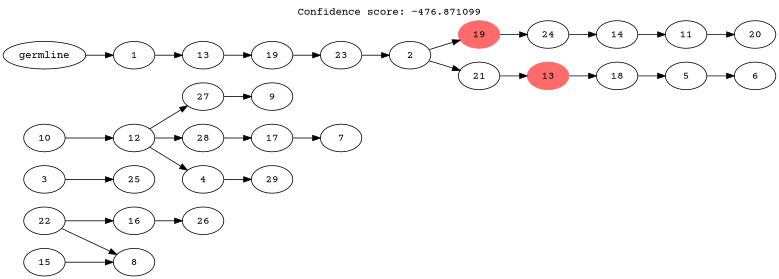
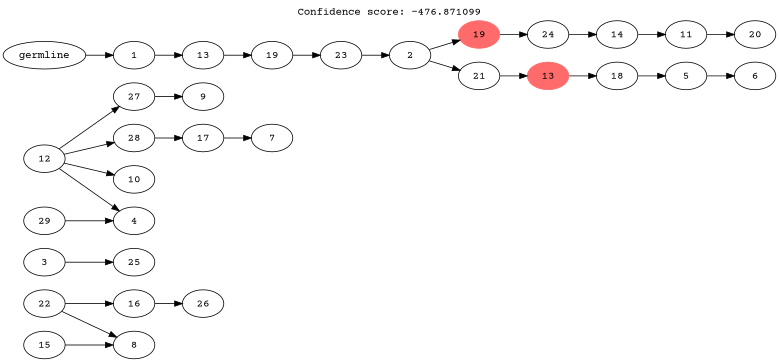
edge "10" -> "12": reversed
edge "4" -> "29": reversed
